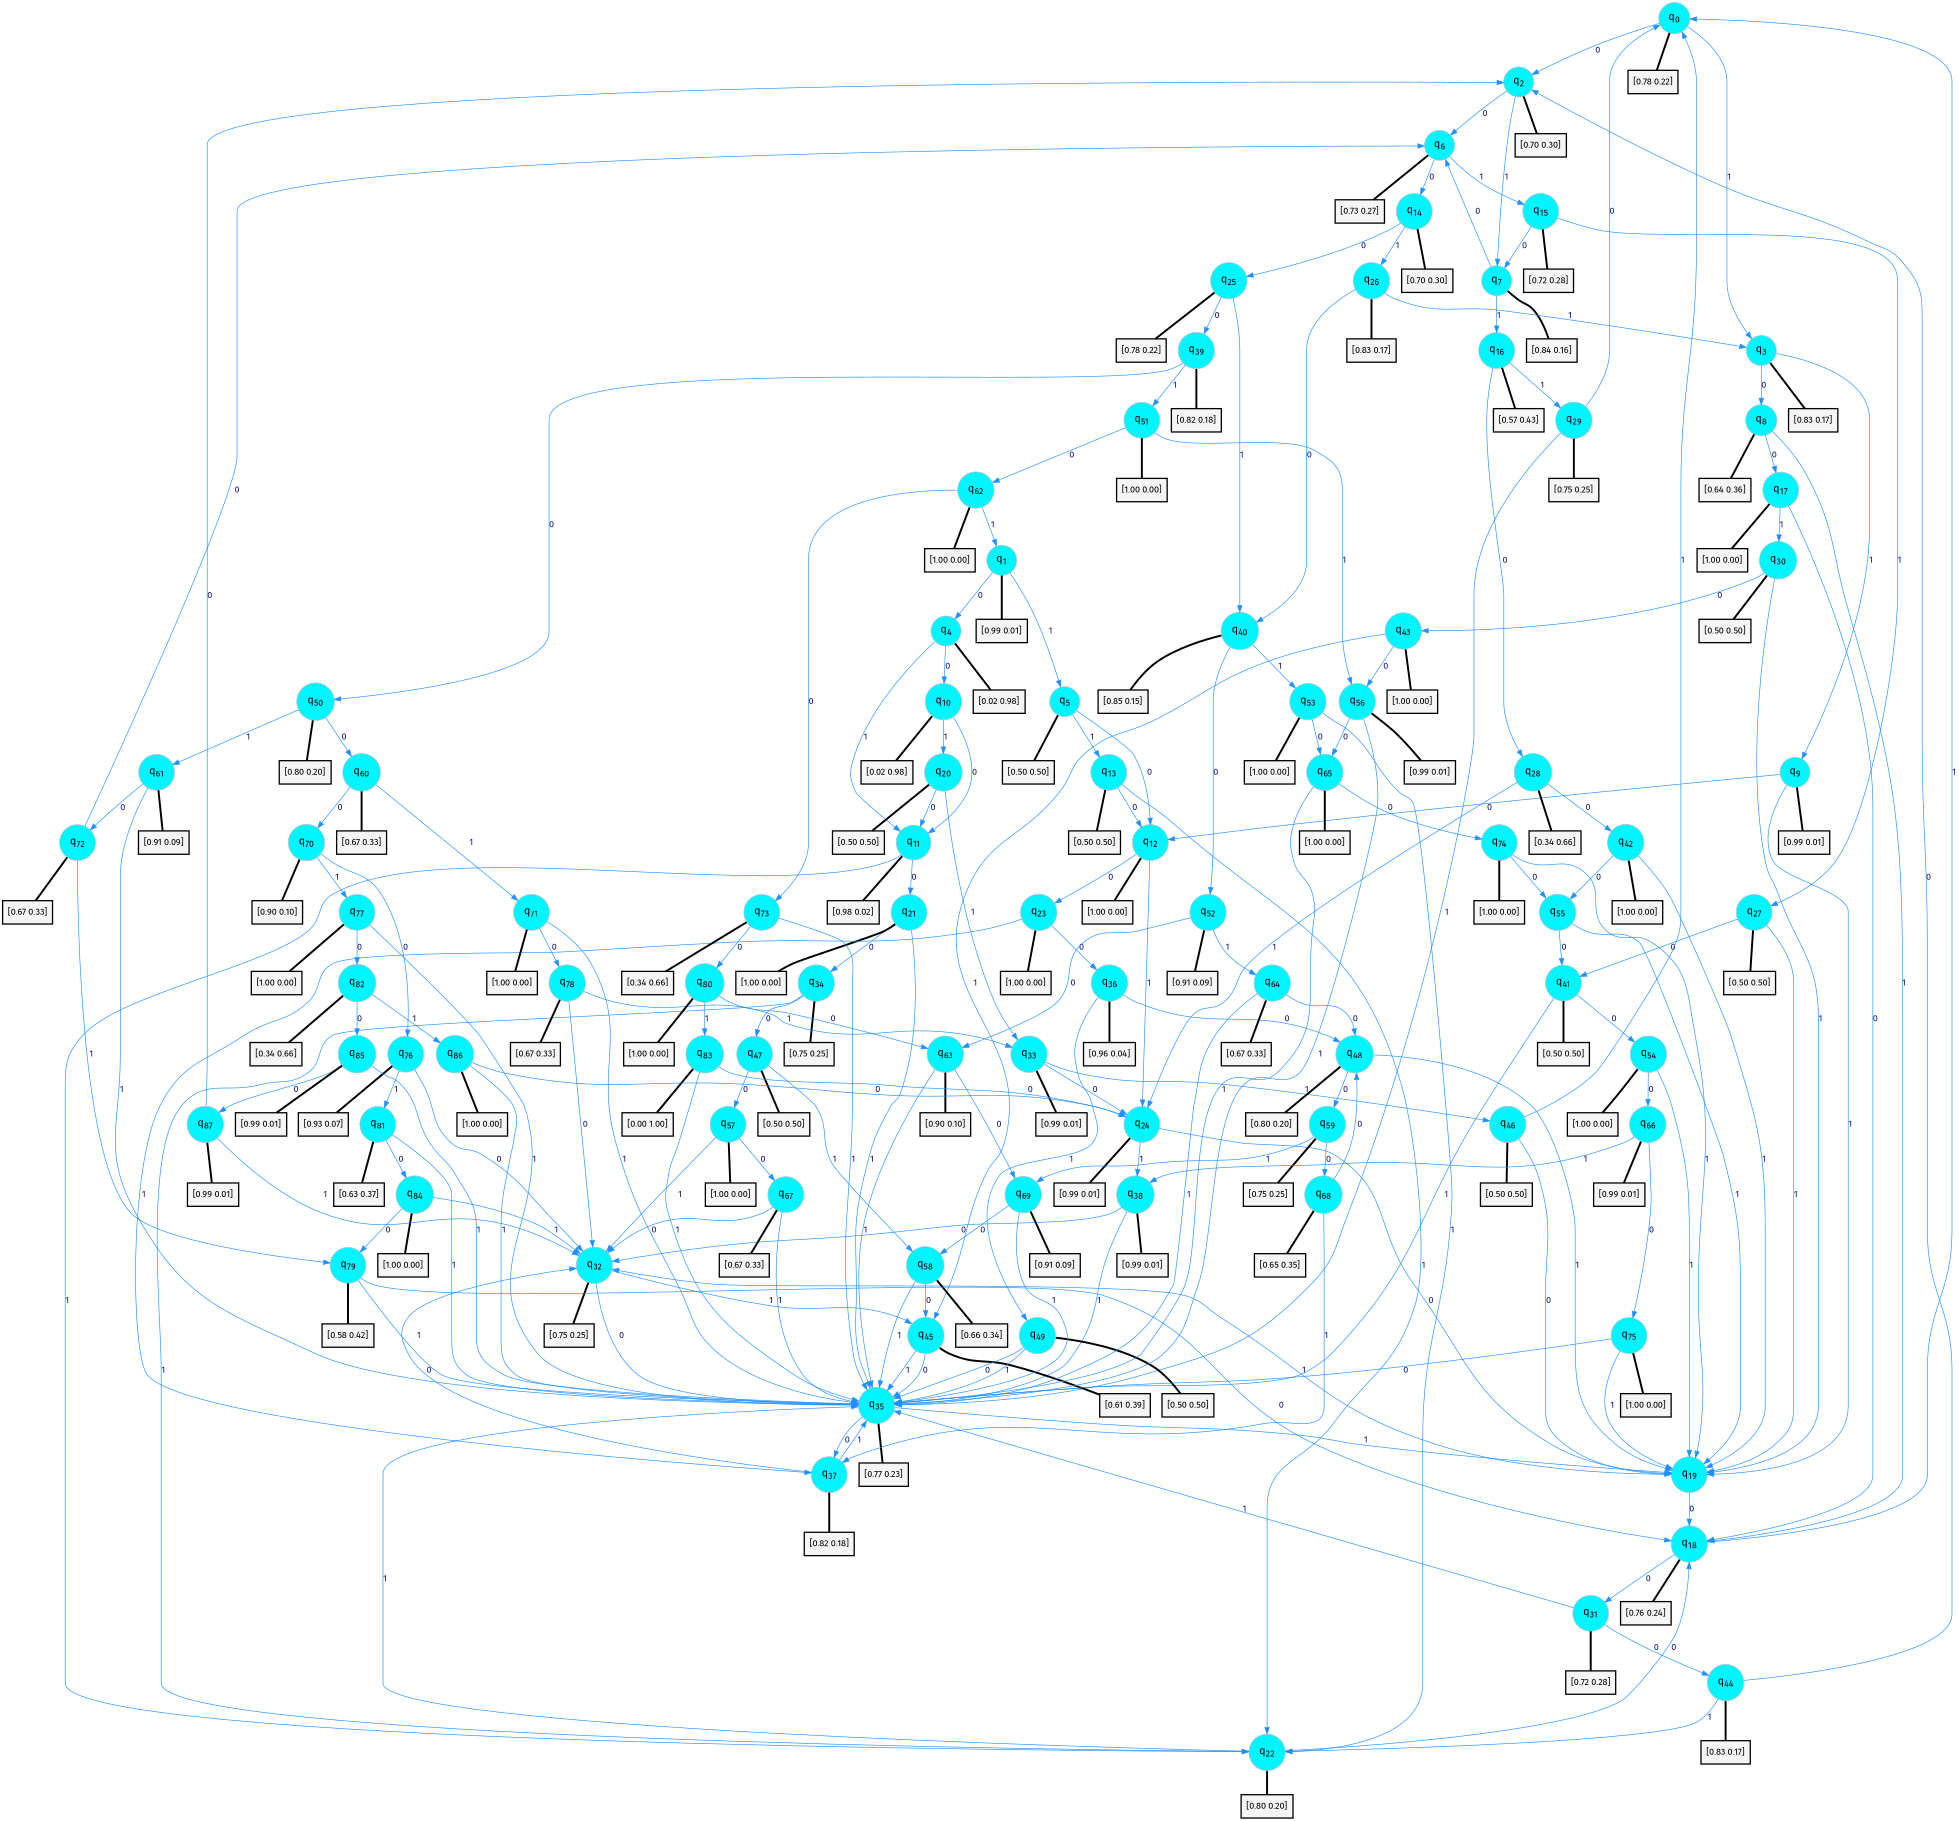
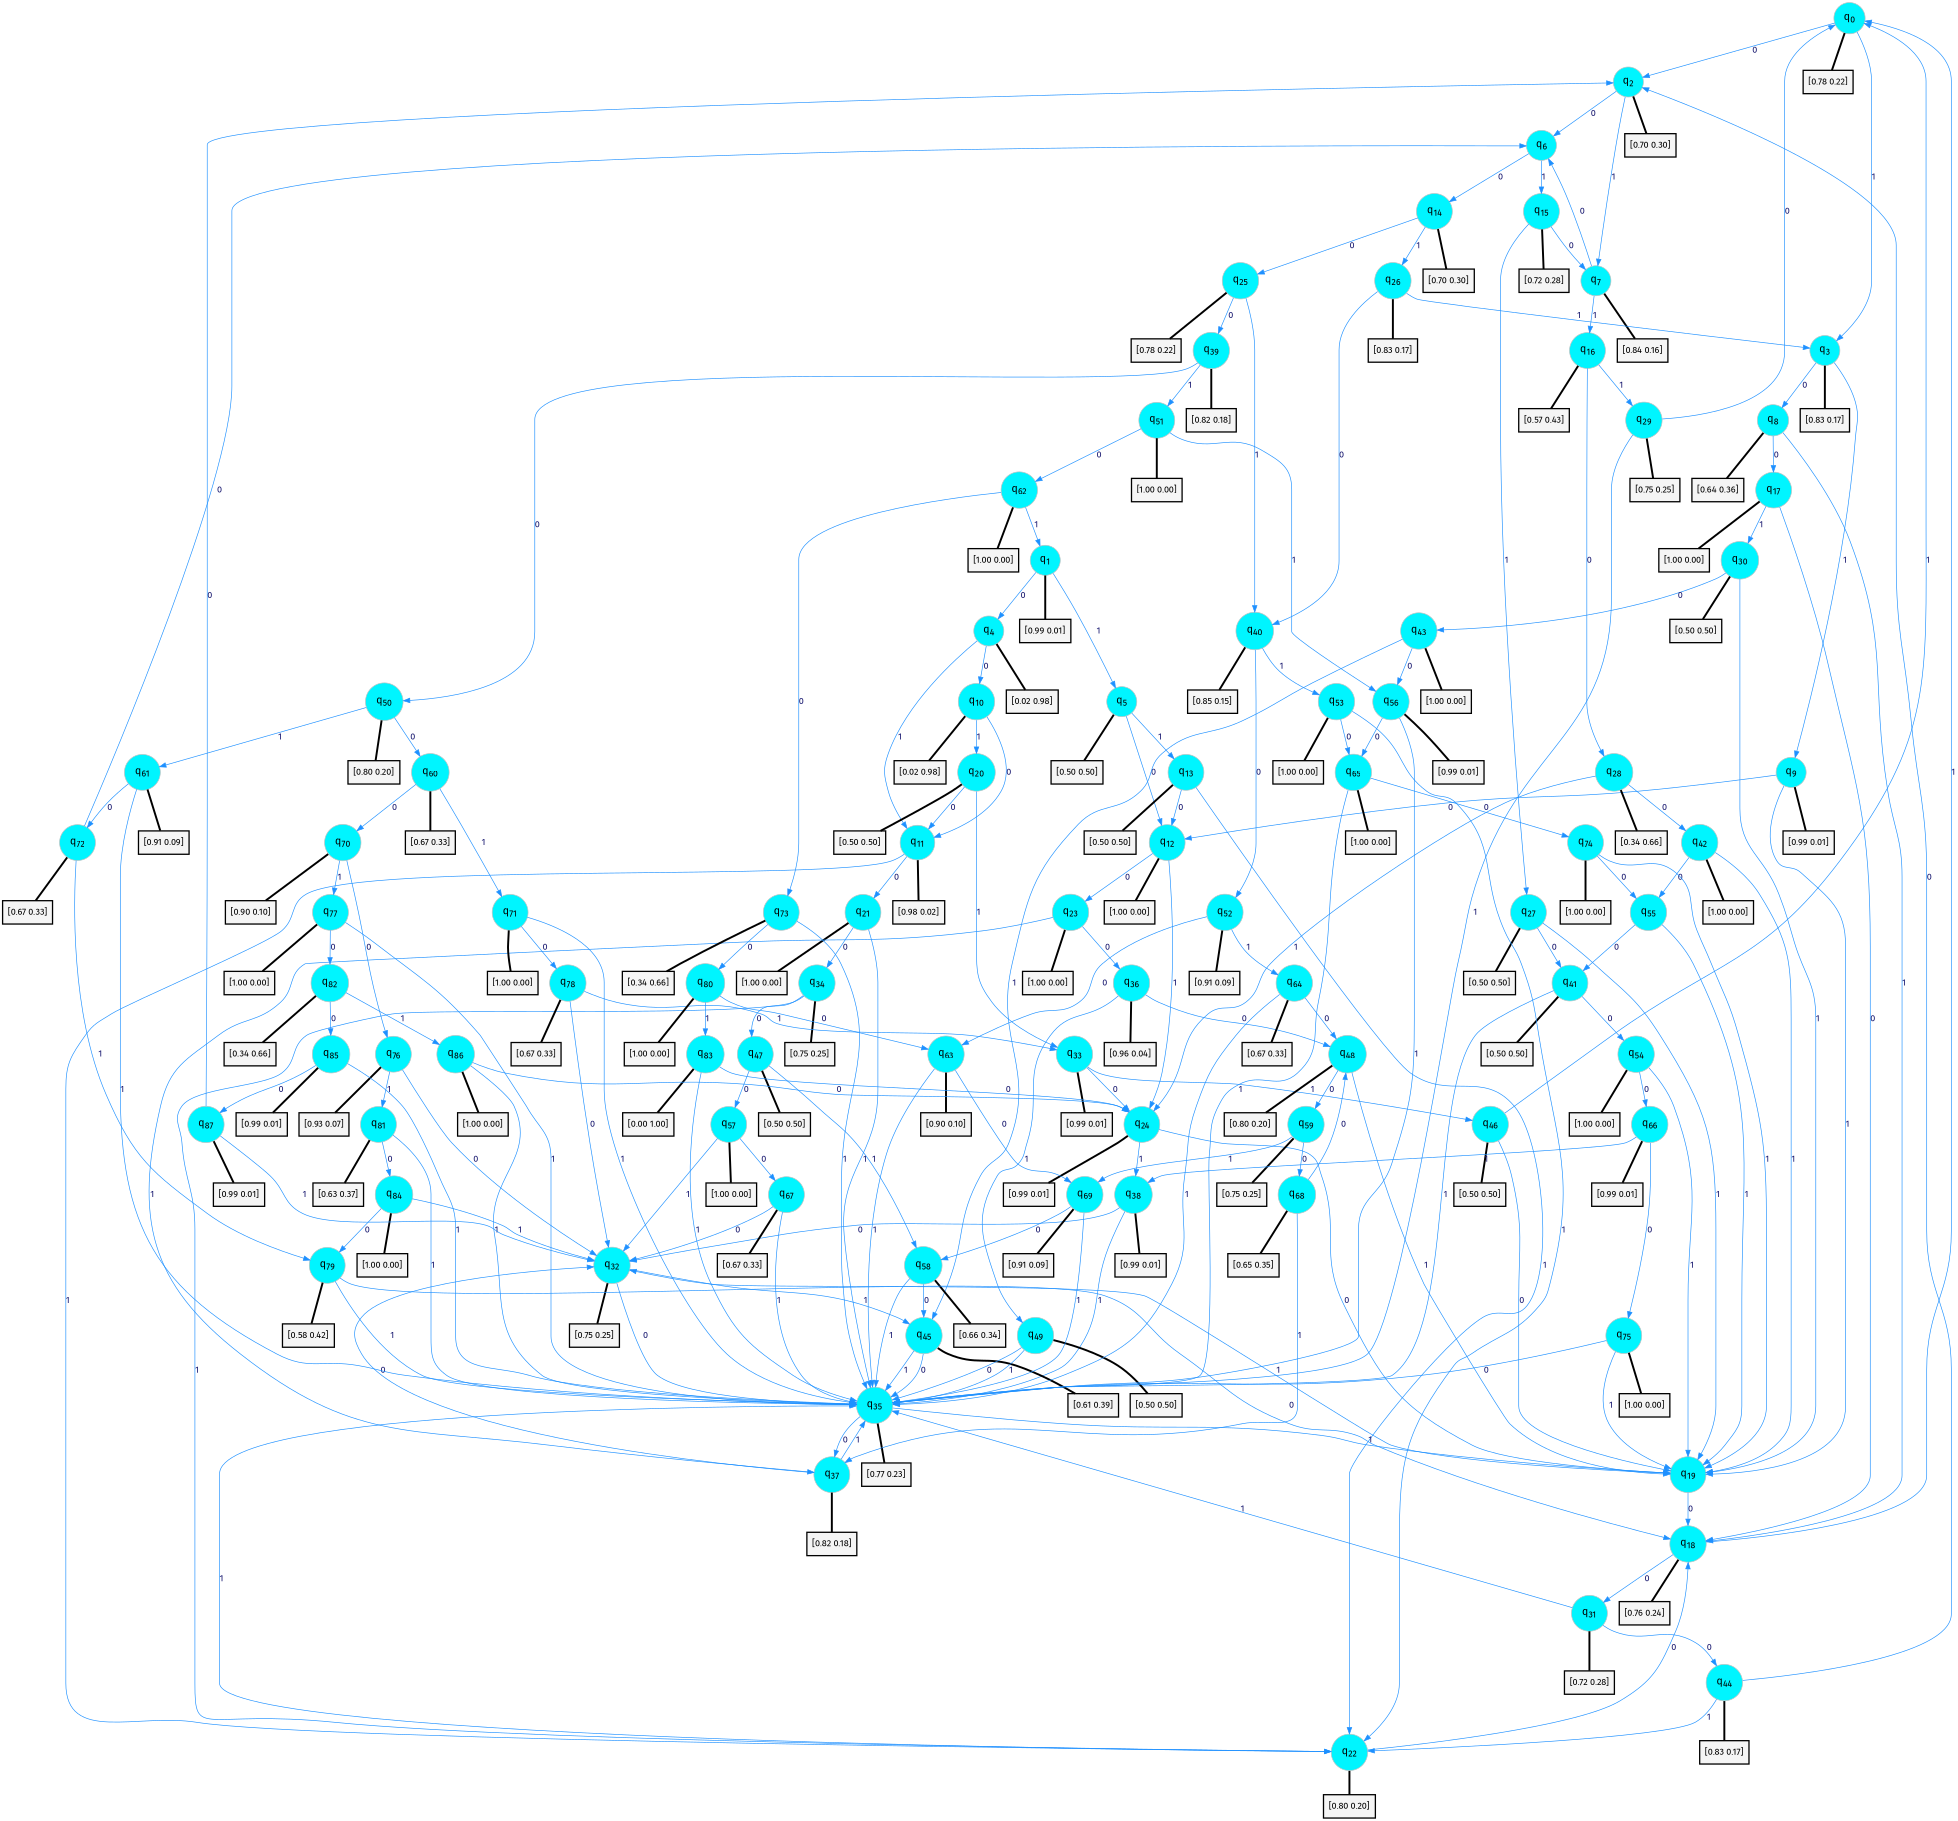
node "[0.73 0.27]": removed
